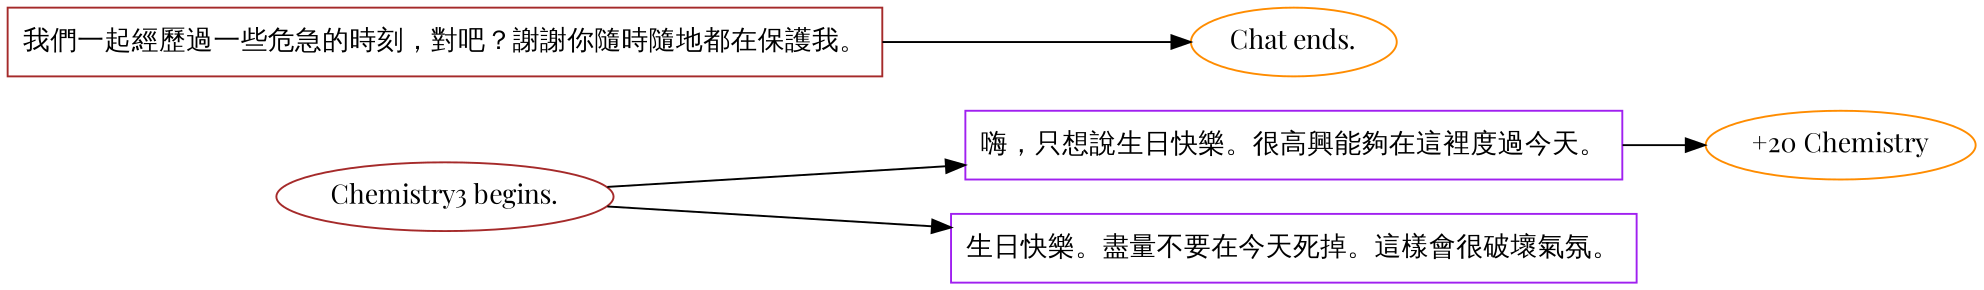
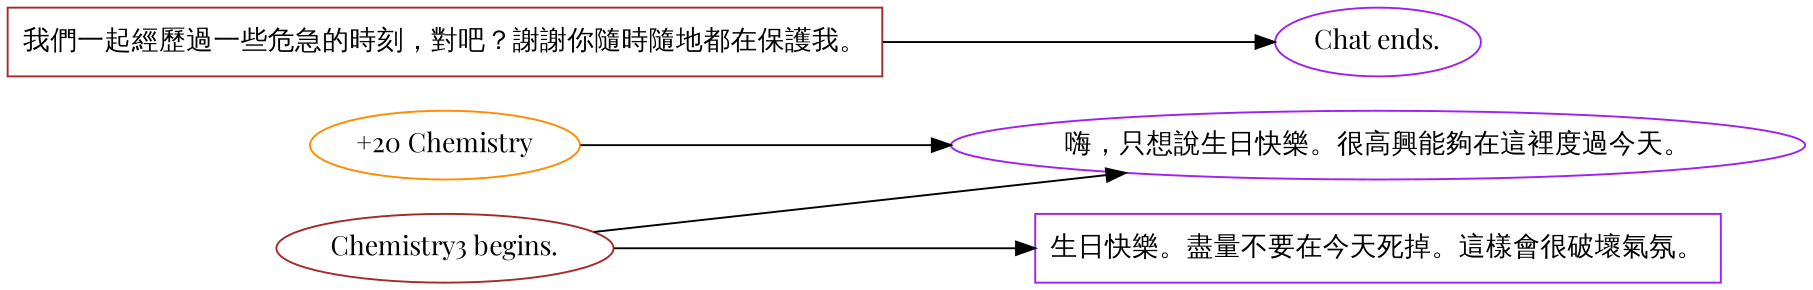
node "Chat ends.": color darkorange -> purple
node "嗨，只想說生日快樂。很高興能夠在這裡度過今天。": shape box -> ellipse
edge "嗨，只想說生日快樂。很高興能夠在這裡度過今天。" -> "+20 Chemistry": reversed
